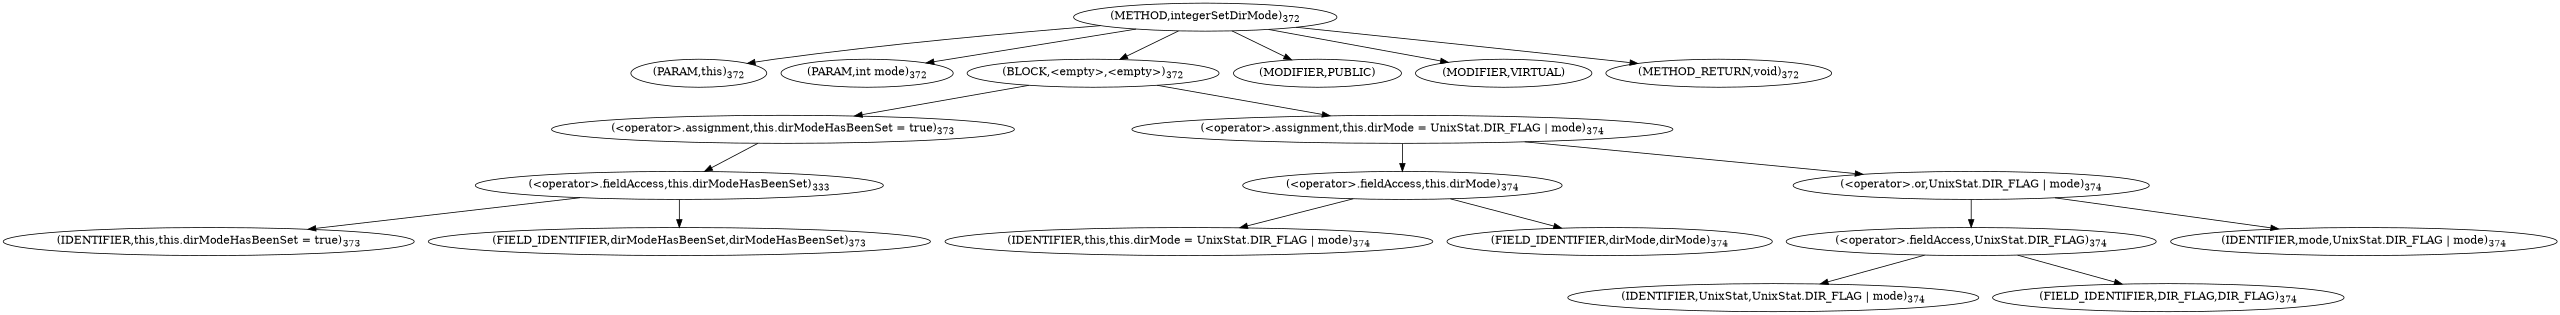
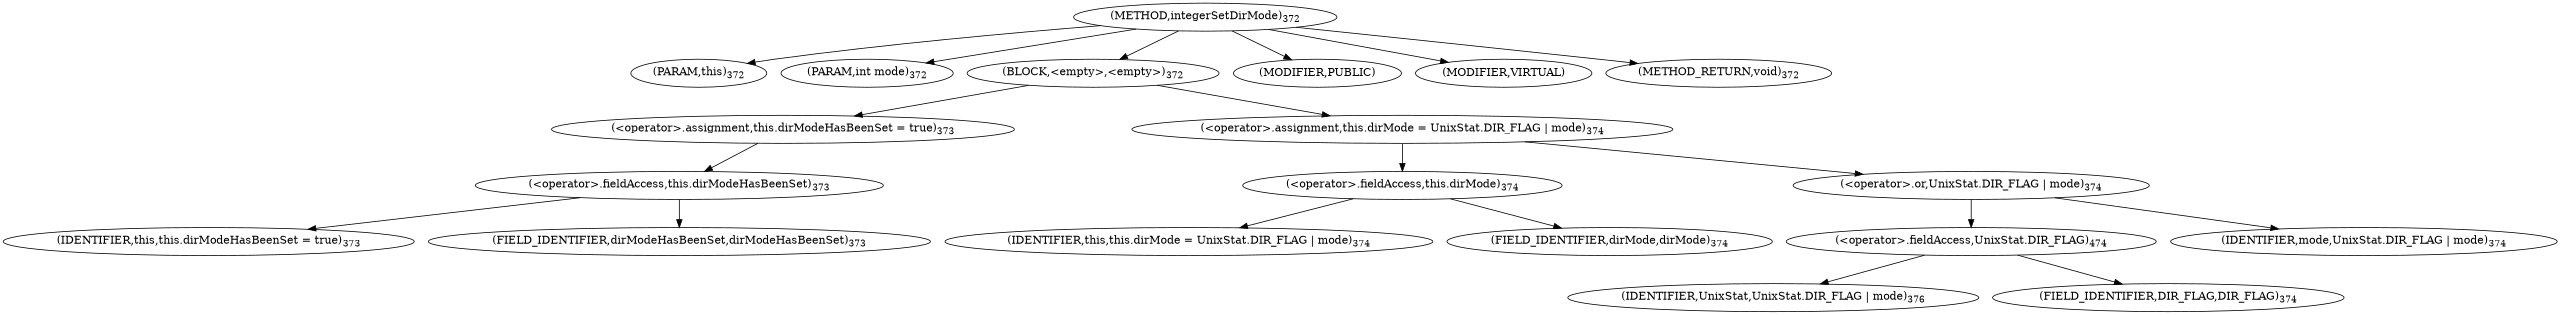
node "(<operator>.fieldAccess,this.dirModeHasBeenSet)": text "333" -> "373"
node "(<operator>.fieldAccess,UnixStat.DIR_FLAG)": text "374" -> "474"
node "(IDENTIFIER,UnixStat,UnixStat.DIR_FLAG | mode)": text "374" -> "376"
